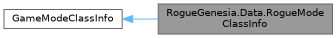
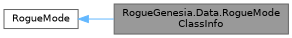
node "GameModeClassInfo": label "GameModeClassInfo" -> "RogueMode"
